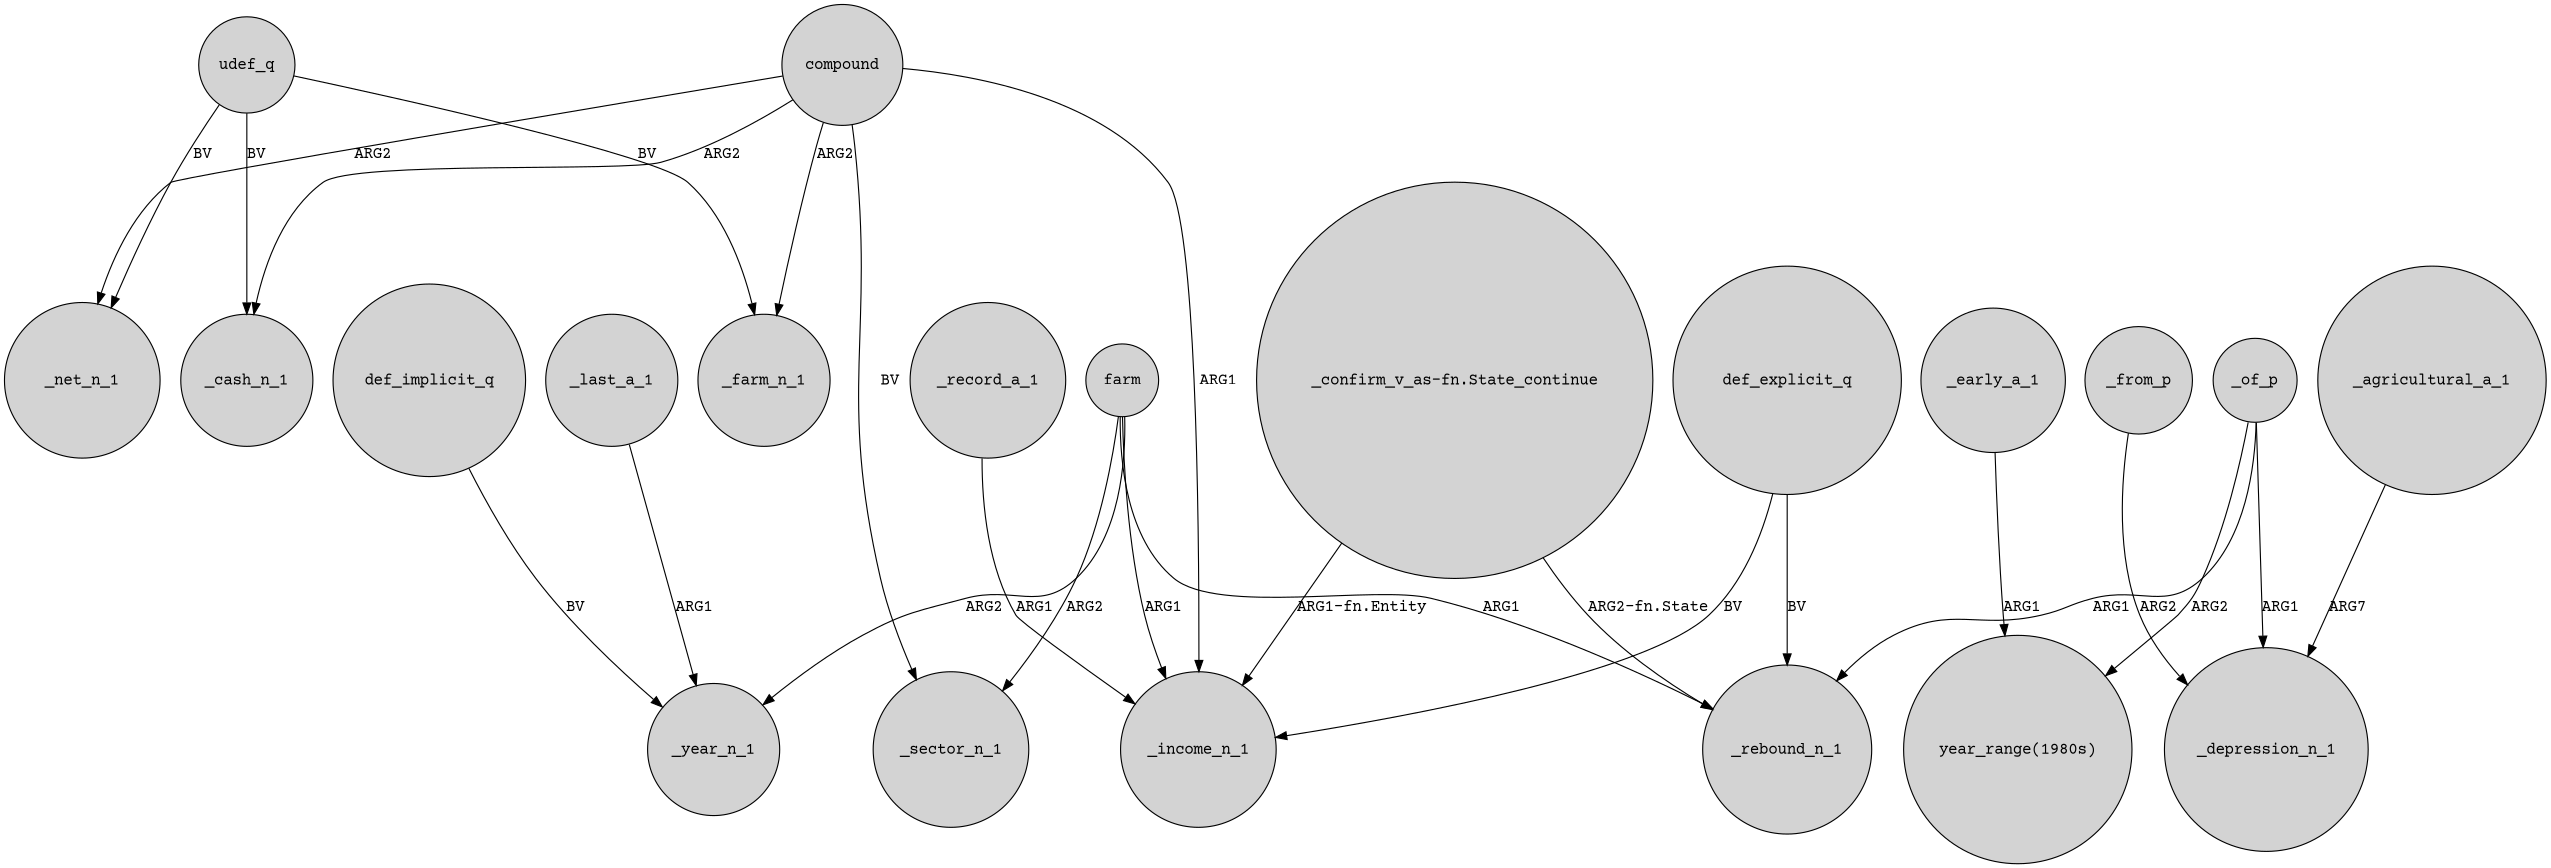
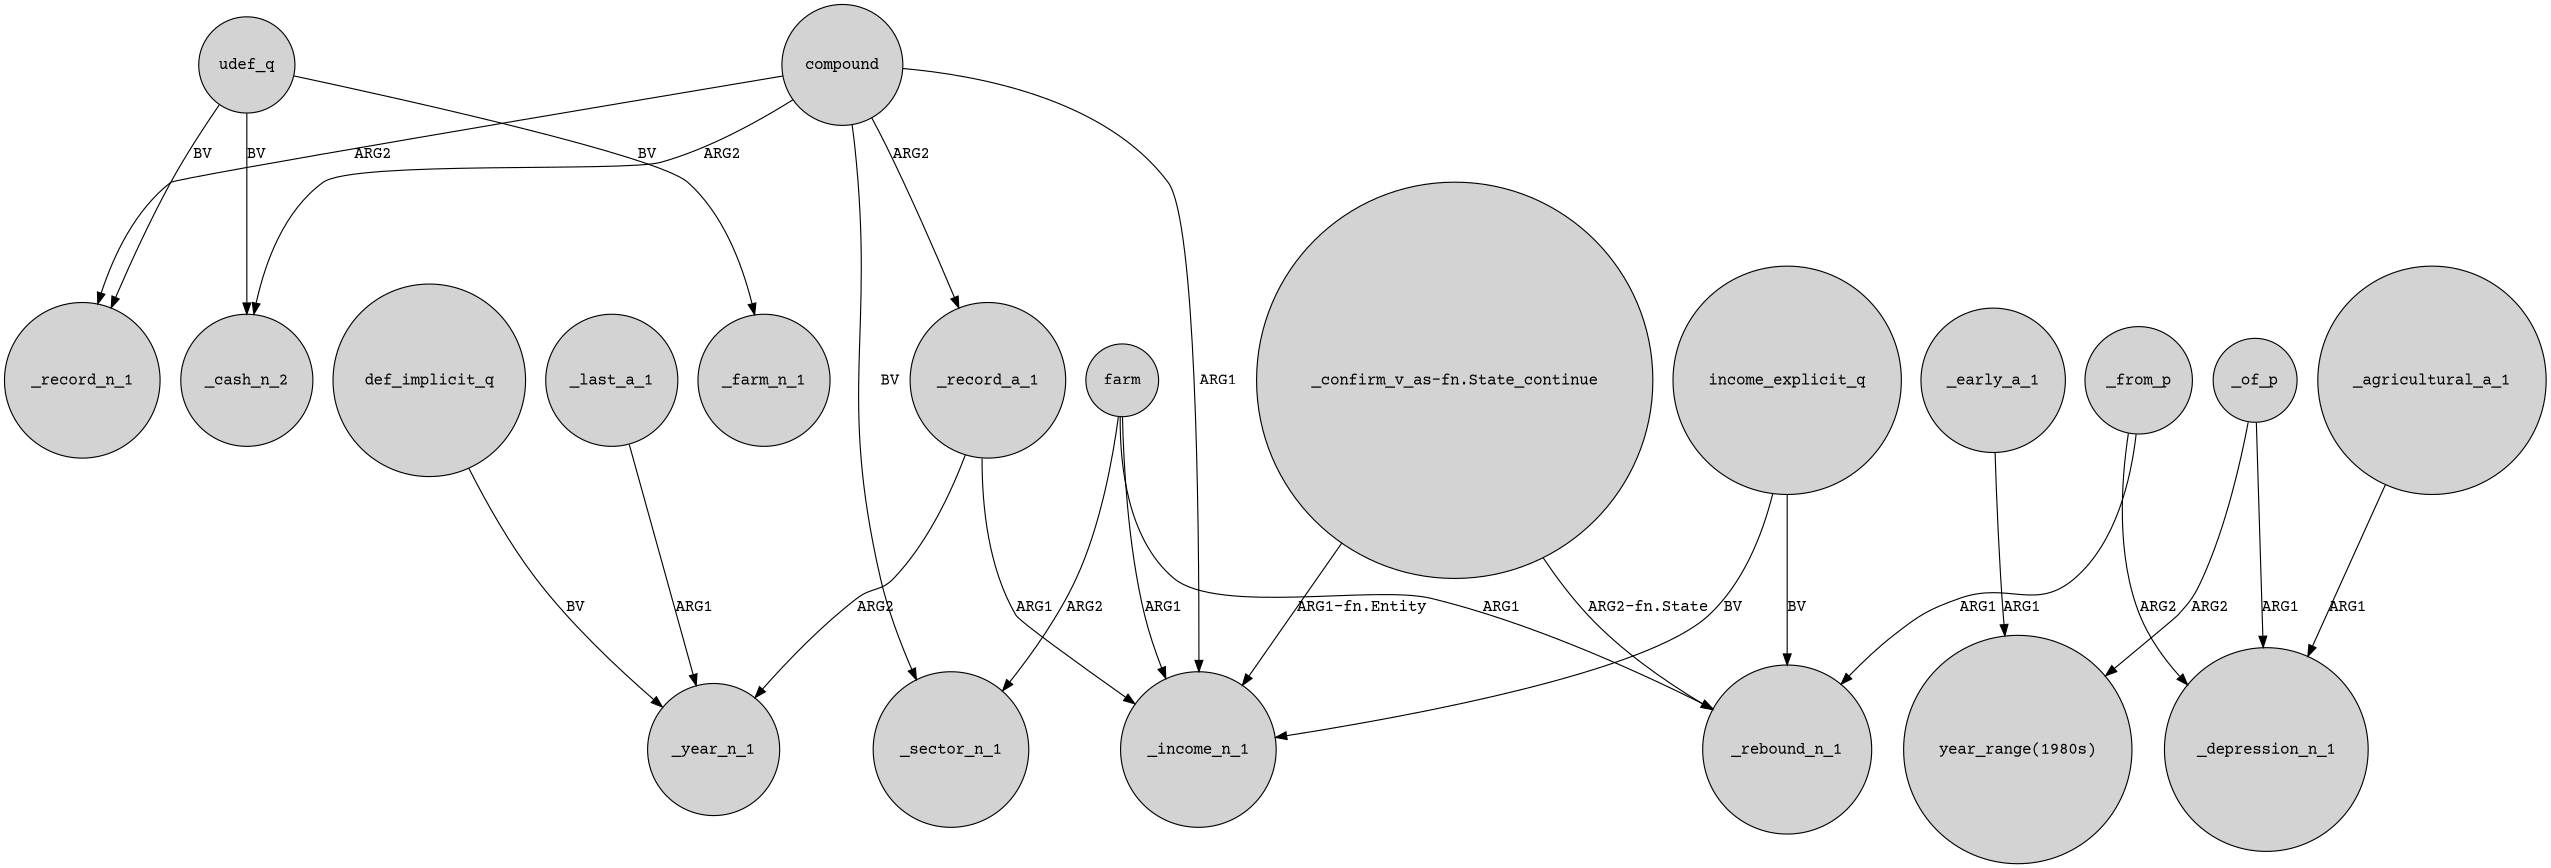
edge "compound" -> "_farm_n_1": now "compound" -> "_record_a_1"
node "_net_n_1": label "_net_n_1" -> "_record_n_1"
node "_cash_n_1": label "_cash_n_1" -> "_cash_n_2"
node "def_explicit_q": label "def_explicit_q" -> "income_explicit_q"
edge "farm" -> "_year_n_1": now "_record_a_1" -> "_year_n_1"
edge "_of_p" -> "_rebound_n_1": now "_from_p" -> "_rebound_n_1"
edge "_agricultural_a_1" -> "_depression_n_1": label "ARG7" -> "ARG1"
